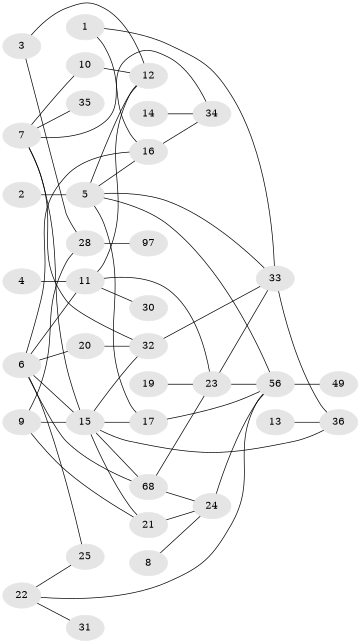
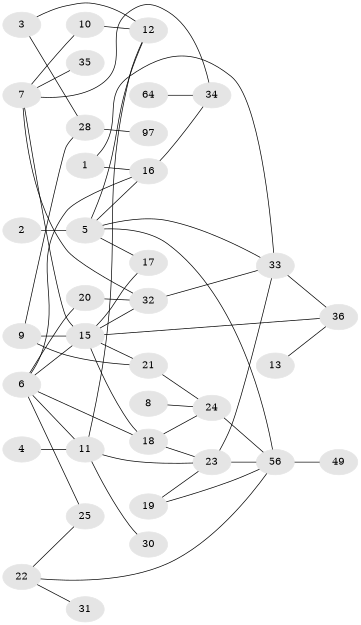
node "14": label "14" -> "64"
edge "56" -- "17": now "56" -- "19"
node "68": label "68" -> "18"
